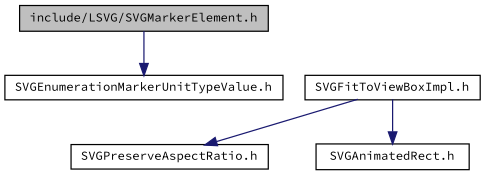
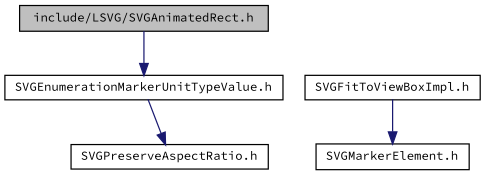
node "include/LSVG/SVGMarkerElement.h": label "include/LSVG/SVGMarkerElement.h" -> "include/LSVG/SVGAnimatedRect.h"
edge "SVGFitToViewBoxImpl.h" -> "SVGPreserveAspectRatio.h": now "SVGEnumerationMarkerUnitTypeValue.h" -> "SVGPreserveAspectRatio.h"
node "SVGAnimatedRect.h": label "SVGAnimatedRect.h" -> "SVGMarkerElement.h"
